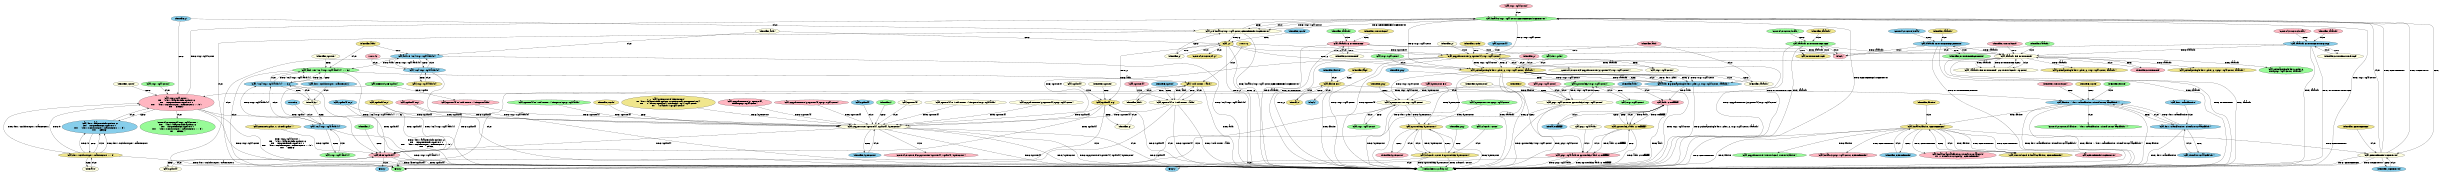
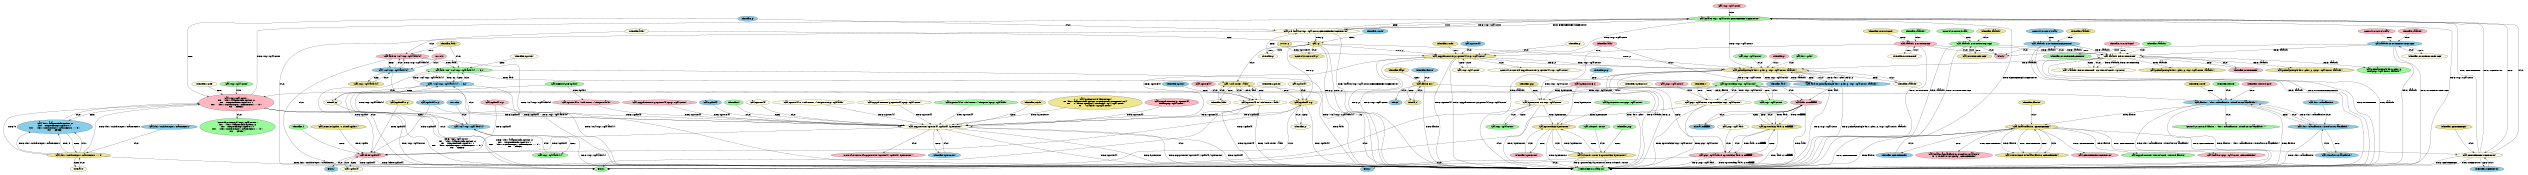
node "(Call,addr = (u64)usg->sg[i].addr[0])": fillcolor skyblue -> lightpink
edge "(Call,dev->scsi_host_ptr->max_sectors)" -> "(Literal,32)": now "(Call,dev->scsi_host_ptr->max_sectors)" -> "(Call,dev->scsi_host_ptr->max_sectors << 9)"
